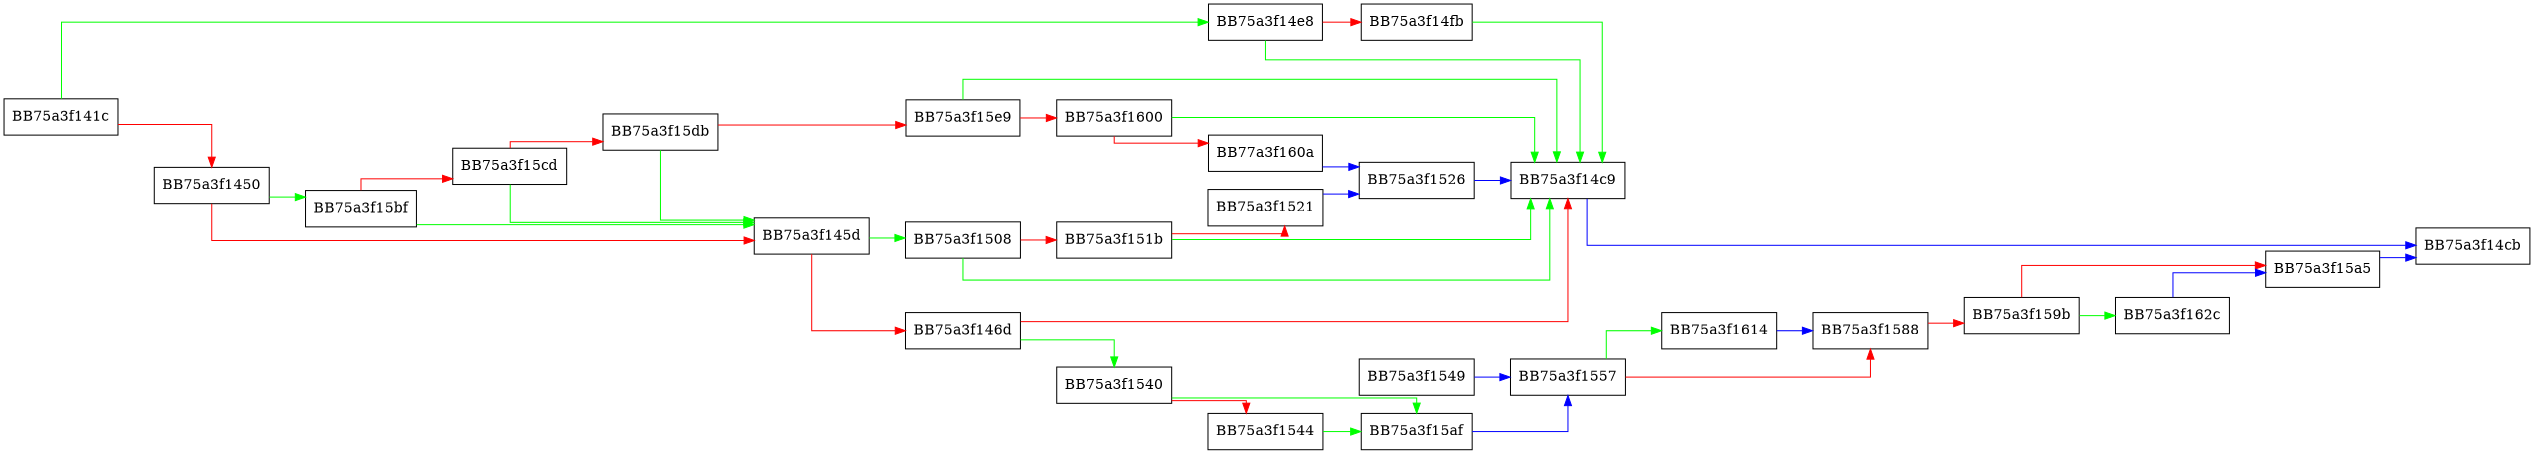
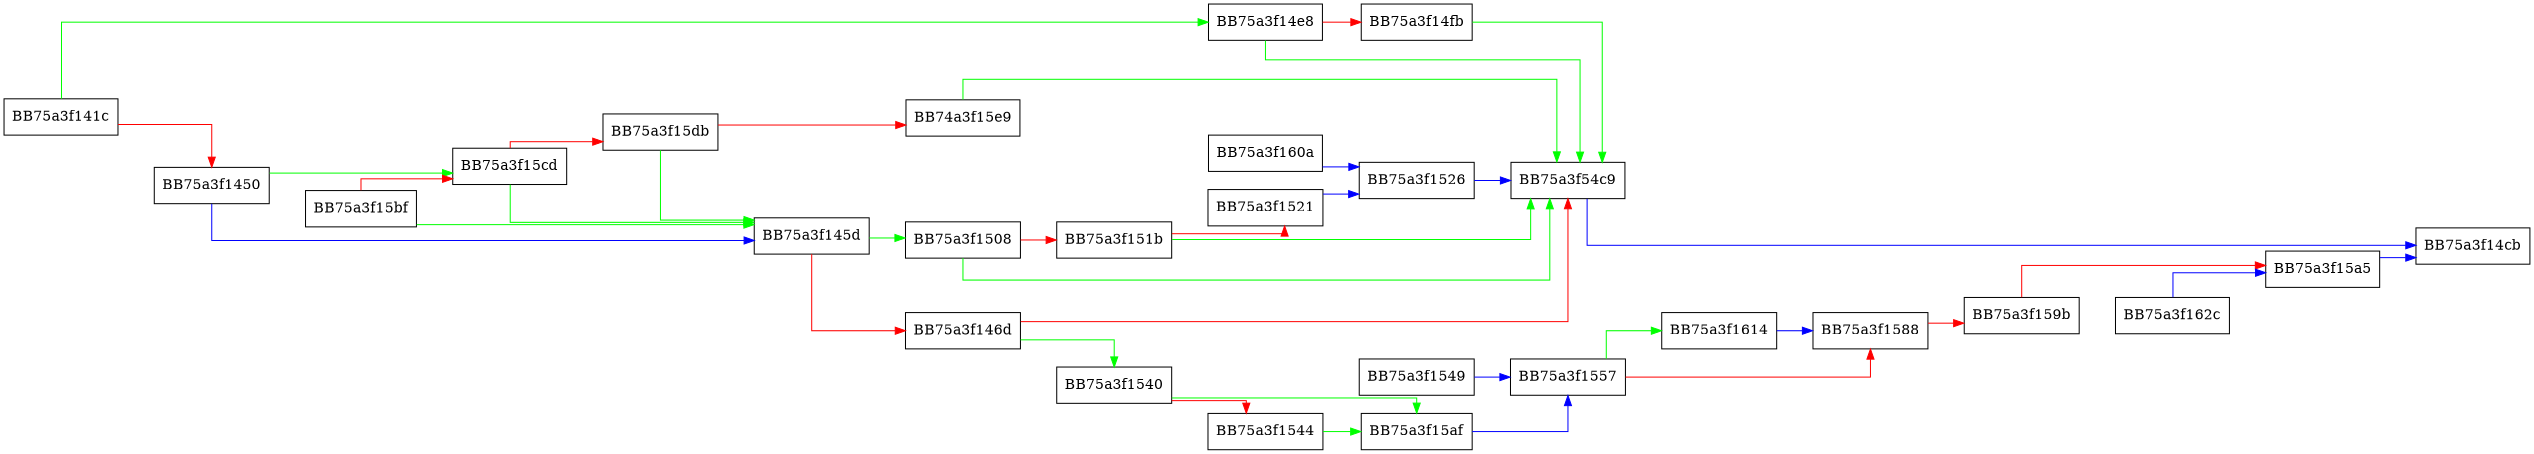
node "BB75a3f15e9": label "BB75a3f15e9" -> "BB74a3f15e9"
node "BB75a3f1600": removed
node "BB77a3f160a": label "BB77a3f160a" -> "BB75a3f160a"
node "BB75a3f14c9": label "BB75a3f14c9" -> "BB75a3f54c9"
edge "BB75a3f1450" -> "BB75a3f15bf": now "BB75a3f1450" -> "BB75a3f15cd"
edge "BB75a3f1450" -> "BB75a3f145d": color red -> blue
edge "BB75a3f159b" -> "BB75a3f162c": removed
